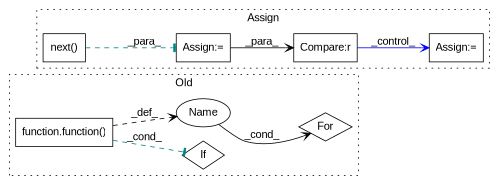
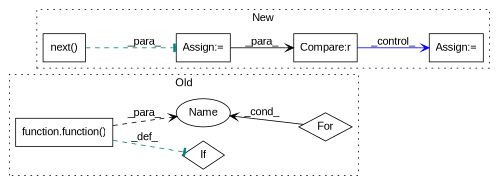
cluster "Assign": label "Assign" -> "New"
edge "function.function()" -> "Name": label "_def_" -> "_para_"
edge "function.function()" -> "If": label "_cond_" -> "_def_"
edge "Name" -> "For": reversed
